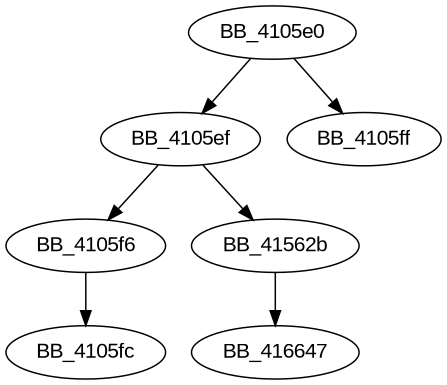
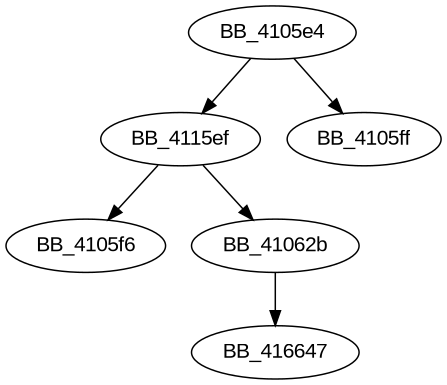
node "BB_4105e0": label "BB_4105e0" -> "BB_4105e4"
node "BB_4105ef": label "BB_4105ef" -> "BB_4115ef"
node "BB_41562b": label "BB_41562b" -> "BB_41062b"
node "BB_4105fc": removed
